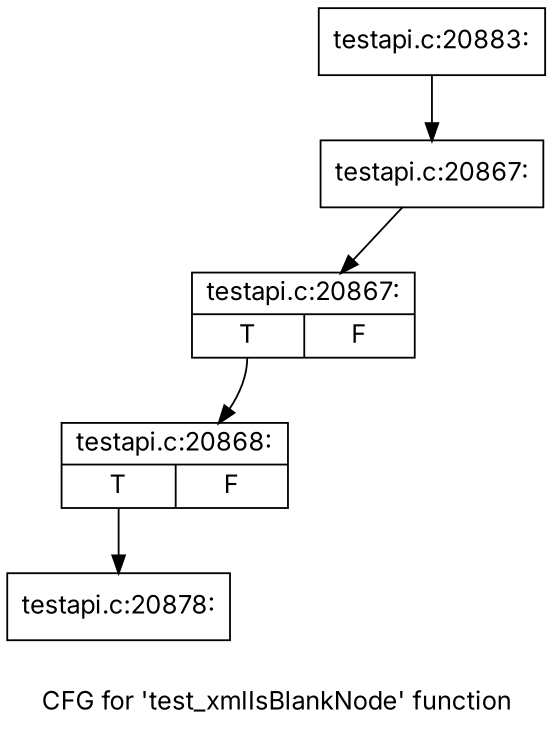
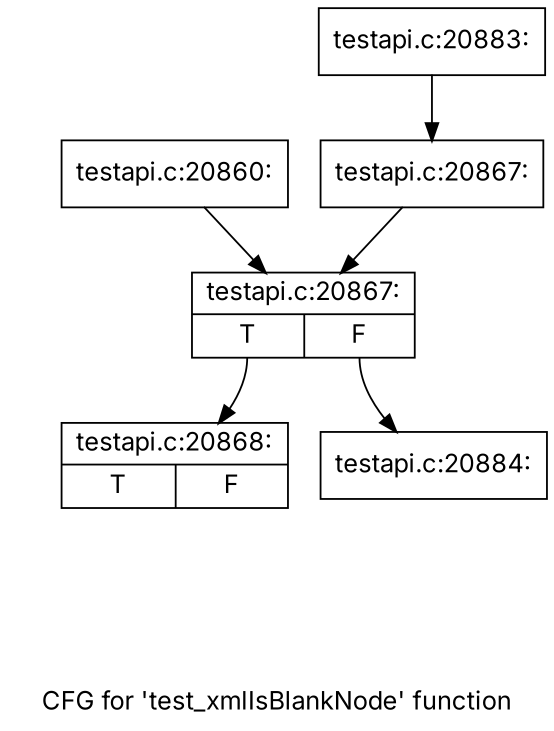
node "testapi.c:20860:": added
node "testapi.c:20884:": added
node "testapi.c:20878:": removed
